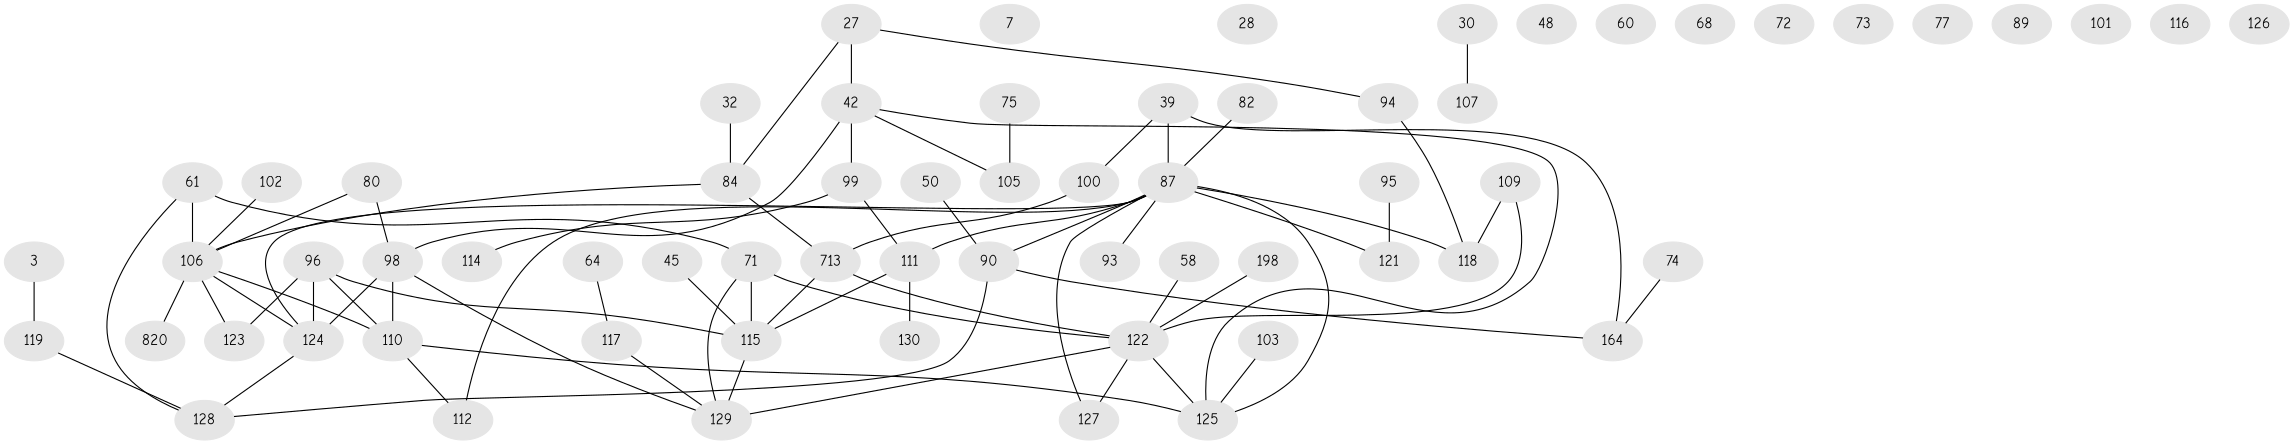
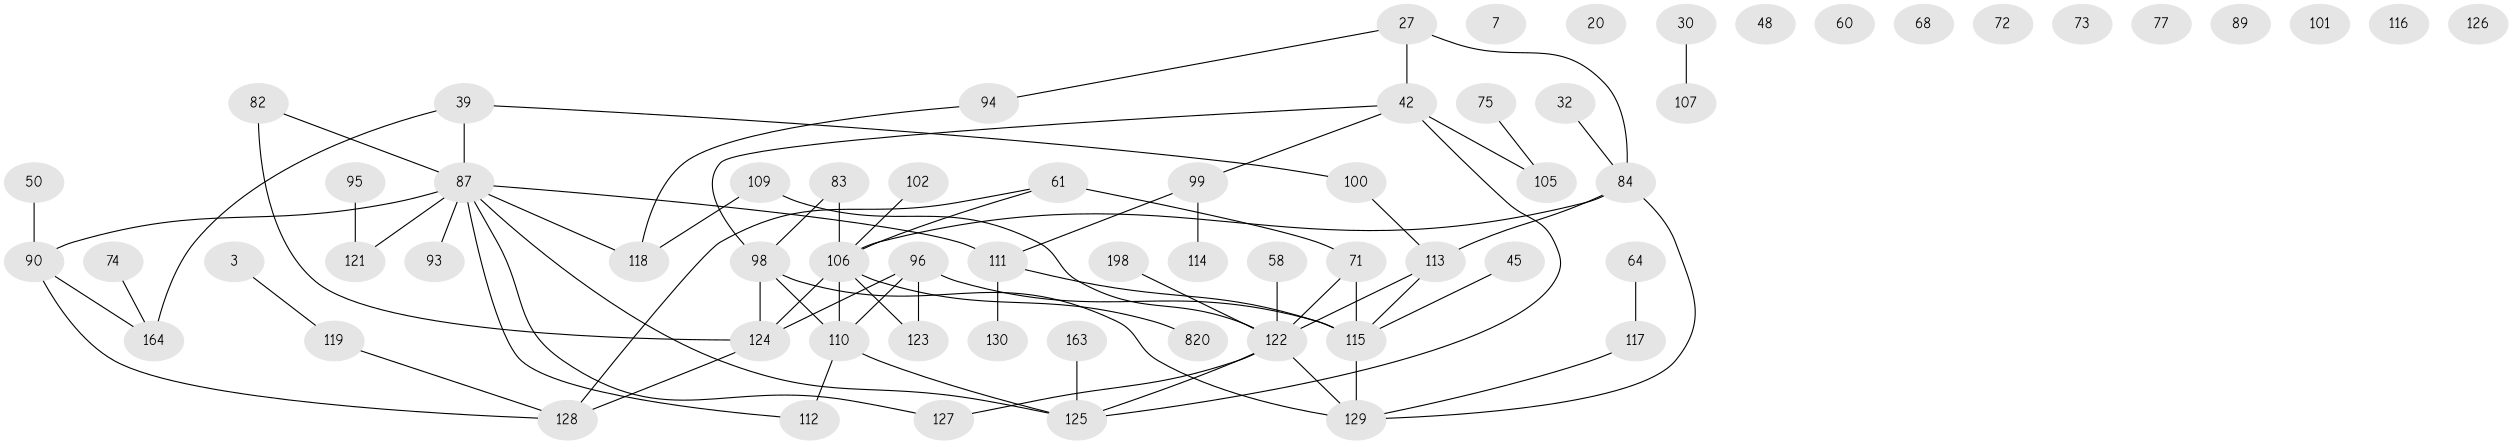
node "28": label "28" -> "20"
node "80": label "80" -> "83"
edge "87" -- "124": now "82" -- "124"
node "713": label "713" -> "113"
edge "71" -- "129": now "84" -- "129"
node "103": label "103" -> "163"
